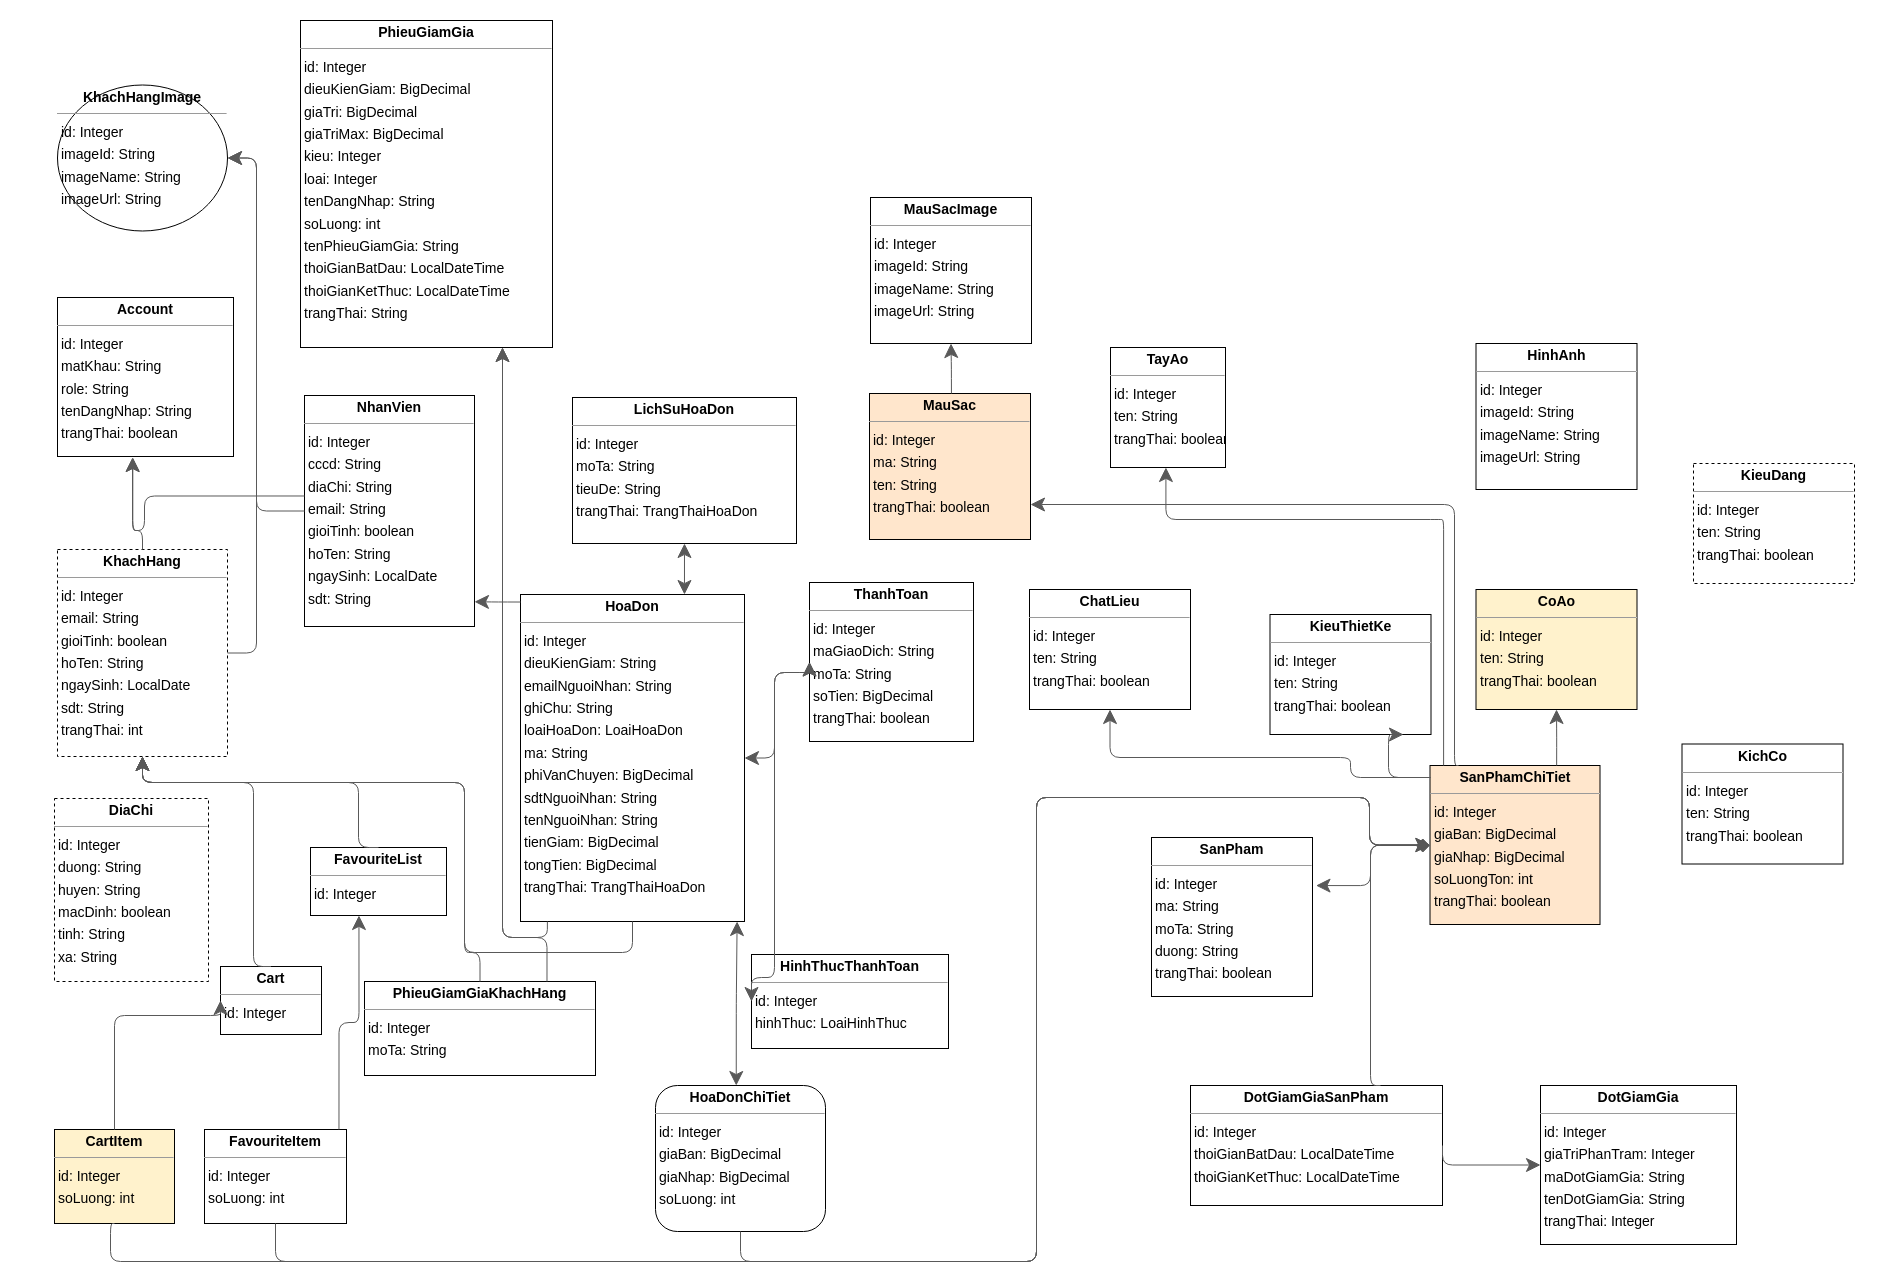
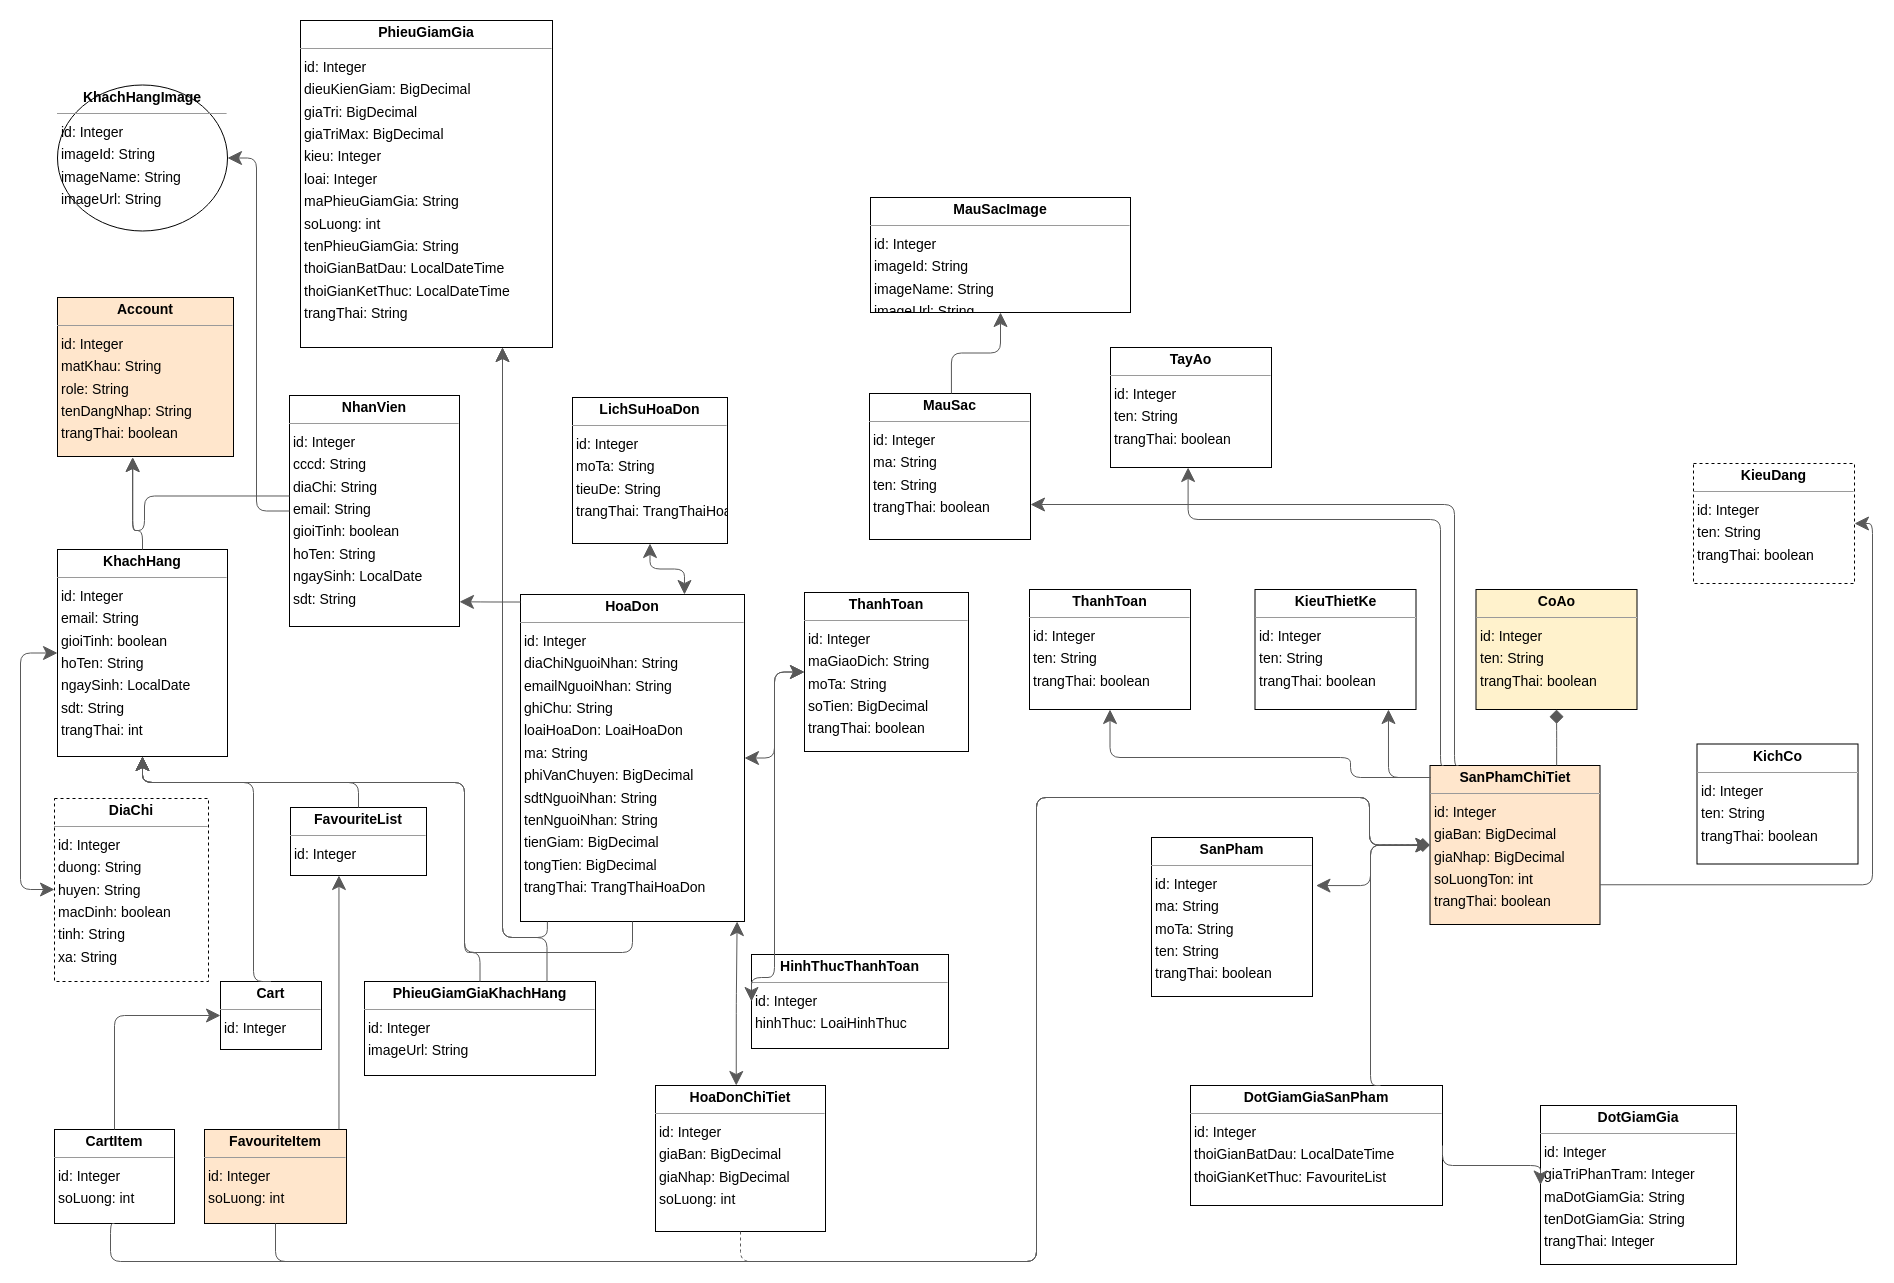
node "PhieuGiamGia id: Integer dieuKienGiam: BigDecimal giaTri: BigDecimal giaTriMax: BigDecimal kieu: Integer loai: Integer tenDangNhap: String soLuong: int tenPhieuGiamGia: String thoiGianBatDau: LocalDateTime thoiGianKetThuc: LocalDateTime trangThai: String": label "PhieuGiamGia id: Integer dieuKienGiam: BigDecimal giaTri: BigDecimal giaTriMax: BigDecimal kieu: Integer loai: Integer tenDangNhap: String soLuong: int tenPhieuGiamGia: String thoiGianBatDau: LocalDateTime thoiGianKetThuc: LocalDateTime trangThai: String" -> "PhieuGiamGia id: Integer dieuKienGiam: BigDecimal giaTri: BigDecimal giaTriMax: BigDecimal kieu: Integer loai: Integer maPhieuGiamGia: String soLuong: int tenPhieuGiamGia: String thoiGianBatDau: LocalDateTime thoiGianKetThuc: LocalDateTime trangThai: String"
node "MauSacImage id: Integer imageId: String imageName: String imageUrl: String": size 161x146 -> 260x115
node "Account id: Integer matKhau: String role: String tenDangNhap: String trangThai: boolean": fillcolor #ffffff -> #ffe6cc
node "TayAo id: Integer ten: String trangThai: boolean": size 115x120 -> 161x120
node "HinhAnh id: Integer imageId: String imageName: String imageUrl: String": removed
node "MauSac id: Integer ma: String ten: String trangThai: boolean": fillcolor #ffe6cc -> #ffffff
node "LichSuHoaDon id: Integer moTa: String tieuDe: String trangThai: TrangThaiHoaDon": size 224x146 -> 155x146
node "NhanVien id: Integer cccd: String diaChi: String email: String gioiTinh: boolean hoTen: String ngaySinh: LocalDate sdt: String": moved (390, 511) -> (375, 511)
edge "KhachHang id: Integer email: String gioiTinh: boolean hoTen: String ngaySinh: LocalDate sdt: String trangThai: int" -> "KhachHangImage id: Integer imageId: String imageName: String imageUrl: String": removed
node "ChatLieu id: Integer ten: String trangThai: boolean": label "ChatLieu id: Integer ten: String trangThai: boolean" -> "ThanhToan id: Integer ten: String trangThai: boolean"
node "KhachHang id: Integer email: String gioiTinh: boolean hoTen: String ngaySinh: LocalDate sdt: String trangThai: int": style dashed -> solid
node "ThanhToan id: Integer maGiaoDich: String moTa: String soTien: BigDecimal trangThai: boolean": moved (892, 662) -> (887, 672)
node "KieuThietKe id: Integer ten: String trangThai: boolean": moved (1351, 675) -> (1336, 650)
node "HoaDon id: Integer dieuKienGiam: String emailNguoiNhan: String ghiChu: String loaiHoaDon: LoaiHoaDon ma: String phiVanChuyen: BigDecimal sdtNguoiNhan: String tenNguoiNhan: String tienGiam: BigDecimal tongTien: BigDecimal trangThai: TrangThaiHoaDon": label "HoaDon id: Integer dieuKienGiam: String emailNguoiNhan: String ghiChu: String loaiHoaDon: LoaiHoaDon ma: String phiVanChuyen: BigDecimal sdtNguoiNhan: String tenNguoiNhan: String tienGiam: BigDecimal tongTien: BigDecimal trangThai: TrangThaiHoaDon" -> "HoaDon id: Integer diaChiNguoiNhan: String emailNguoiNhan: String ghiChu: String loaiHoaDon: LoaiHoaDon ma: String phiVanChuyen: BigDecimal sdtNguoiNhan: String tenNguoiNhan: String tienGiam: BigDecimal tongTien: BigDecimal trangThai: TrangThaiHoaDon"
edge "SanPhamChiTiet id: Integer giaBan: BigDecimal giaNhap: BigDecimal soLuongTon: int trangThai: boolean" -> "CoAo id: Integer ten: String trangThai: boolean": arrowhead classic -> diamond
edge "KhachHang id: Integer email: String gioiTinh: boolean hoTen: String ngaySinh: LocalDate sdt: String trangThai: int" -- "DiaChi id: Integer duong: String huyen: String macDinh: boolean tinh: String xa: String": added
node "KichCo id: Integer ten: String trangThai: boolean": moved (1763, 804) -> (1778, 804)
edge "SanPhamChiTiet id: Integer giaBan: BigDecimal giaNhap: BigDecimal soLuongTon: int trangThai: boolean" -> "KieuDang id: Integer ten: String trangThai: boolean": added
node "FavouriteList id: Integer": moved (379, 882) -> (359, 842)
node "SanPham id: Integer ma: String moTa: String duong: String trangThai: boolean": label "SanPham id: Integer ma: String moTa: String duong: String trangThai: boolean" -> "SanPham id: Integer ma: String moTa: String ten: String trangThai: boolean"
node "Cart id: Integer": moved (271, 1001) -> (271, 1016)
node "PhieuGiamGiaKhachHang id: Integer moTa: String": label "PhieuGiamGiaKhachHang id: Integer moTa: String" -> "PhieuGiamGiaKhachHang id: Integer imageUrl: String"
node "DotGiamGiaSanPham id: Integer thoiGianBatDau: LocalDateTime thoiGianKetThuc: LocalDateTime": label "DotGiamGiaSanPham id: Integer thoiGianBatDau: LocalDateTime thoiGianKetThuc: LocalDateTime" -> "DotGiamGiaSanPham id: Integer thoiGianBatDau: LocalDateTime thoiGianKetThuc: FavouriteList"
node "HoaDonChiTiet id: Integer giaBan: BigDecimal giaNhap: BigDecimal soLuong: int": shape rounded rectangle -> rectangle
node "DotGiamGia id: Integer giaTriPhanTram: Integer maDotGiamGia: String tenDotGiamGia: String trangThai: Integer": moved (1639, 1165) -> (1639, 1185)
node "CartItem id: Integer soLuong: int": fillcolor #fff2cc -> #ffffff
node "FavouriteItem id: Integer soLuong: int": fillcolor #ffffff -> #ffe6cc
edge "CartItem id: Integer soLuong: int" -> "SanPhamChiTiet id: Integer giaBan: BigDecimal giaNhap: BigDecimal soLuongTon: int trangThai: boolean": arrowhead diamond -> classic
edge "FavouriteItem id: Integer soLuong: int" -> "SanPhamChiTiet id: Integer giaBan: BigDecimal giaNhap: BigDecimal soLuongTon: int trangThai: boolean": arrowhead classic -> diamond
edge "HoaDonChiTiet id: Integer giaBan: BigDecimal giaNhap: BigDecimal soLuong: int" -> "SanPhamChiTiet id: Integer giaBan: BigDecimal giaNhap: BigDecimal soLuongTon: int trangThai: boolean": style solid -> dashed
